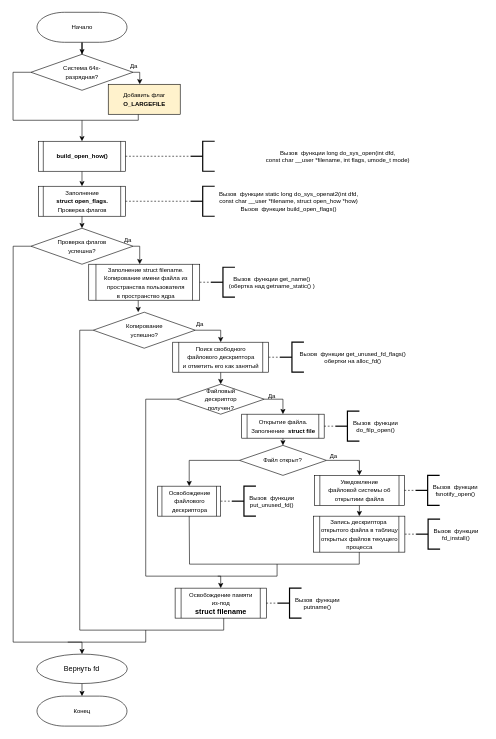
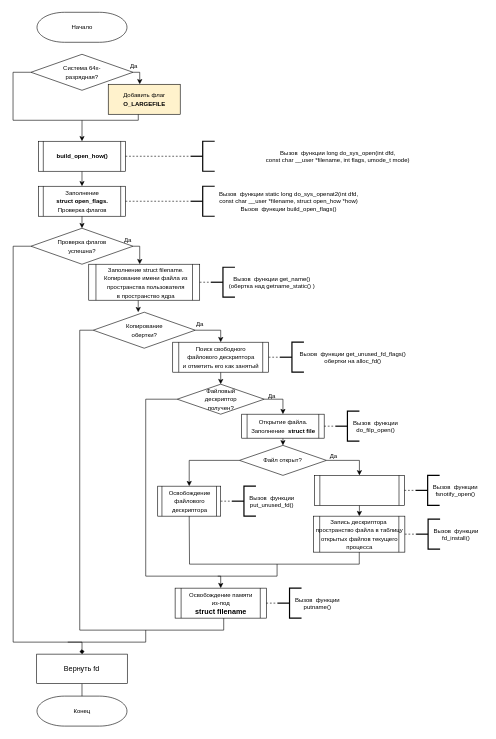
edge "Начало" -> "Система 64х- разрядная?": removed
node "Копирование успешно?": label "Копирование успешно?" -> "Копирование обертки?"
node "Уведомление файловой системы об открытиии файла": removed
node "Запись дескриптора открытого файла в таблицу открытых файлов текущего процесса": label "Запись дескриптора открытого файла в таблицу открытых файлов текущего процесса" -> "Запись дескриптора пространство файла в таблицу открытых файлов текущего процесса"
edge "Проверка флагов успешна?" -> "Вернуть fd": arrowhead classic -> diamond
node "Вернуть fd": shape ellipse -> rectangle
edge "Вернуть fd" -> "Конец": arrowhead classic -> none
